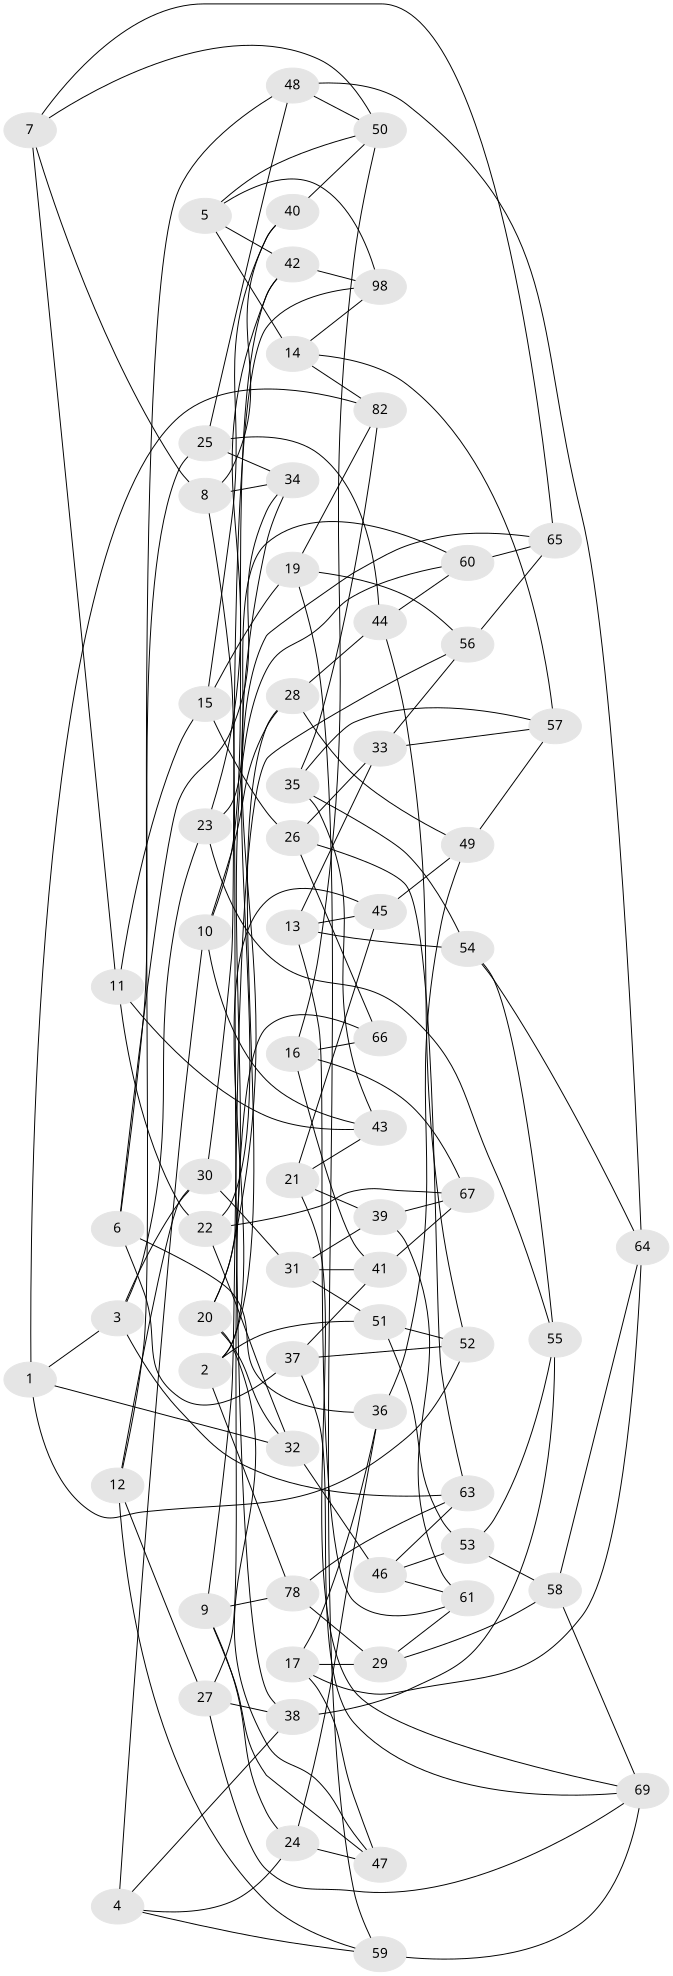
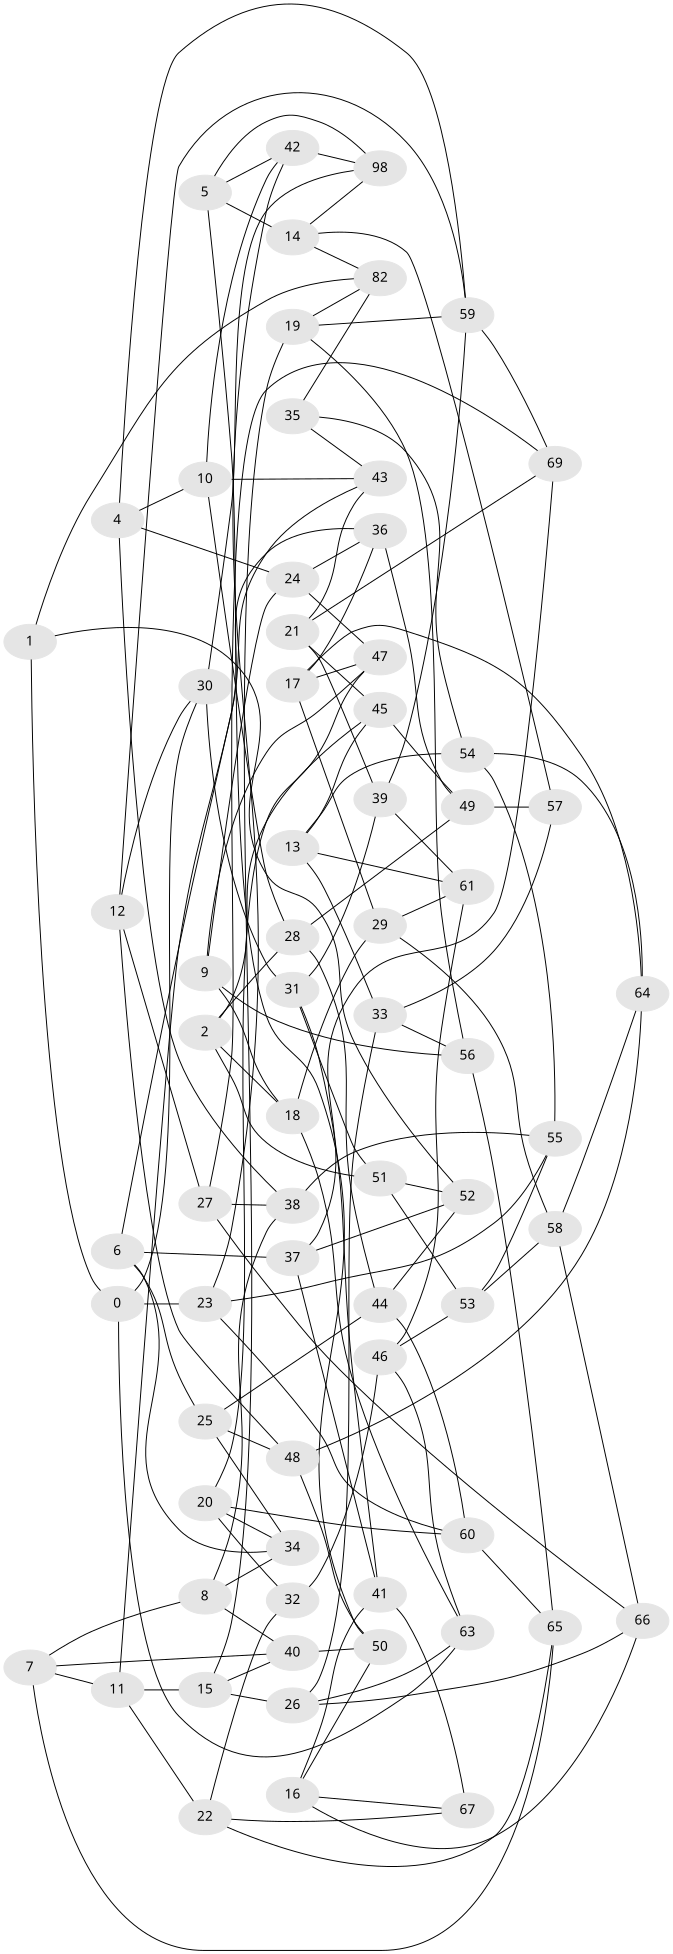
edge "7" -- "50": now "7" -- "40"
edge "57" -- "35": removed
edge "67" -- "39": now "59" -- "39"
node "3": label "3" -> "0"
edge "1" -- "32": removed
node "78": label "78" -> "18"
edge "58" -- "69": now "58" -- "66"
